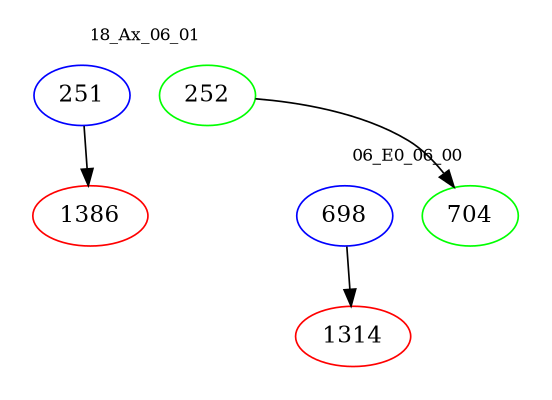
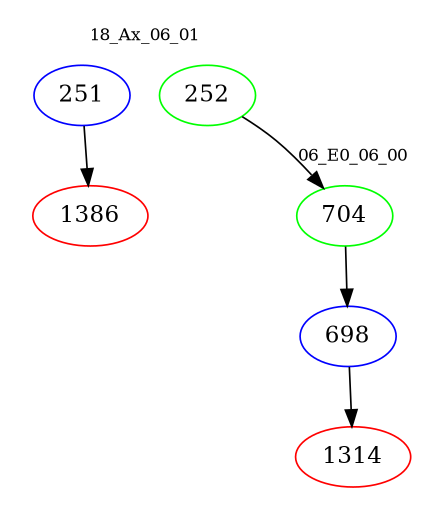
edge "704" -> "698": added
